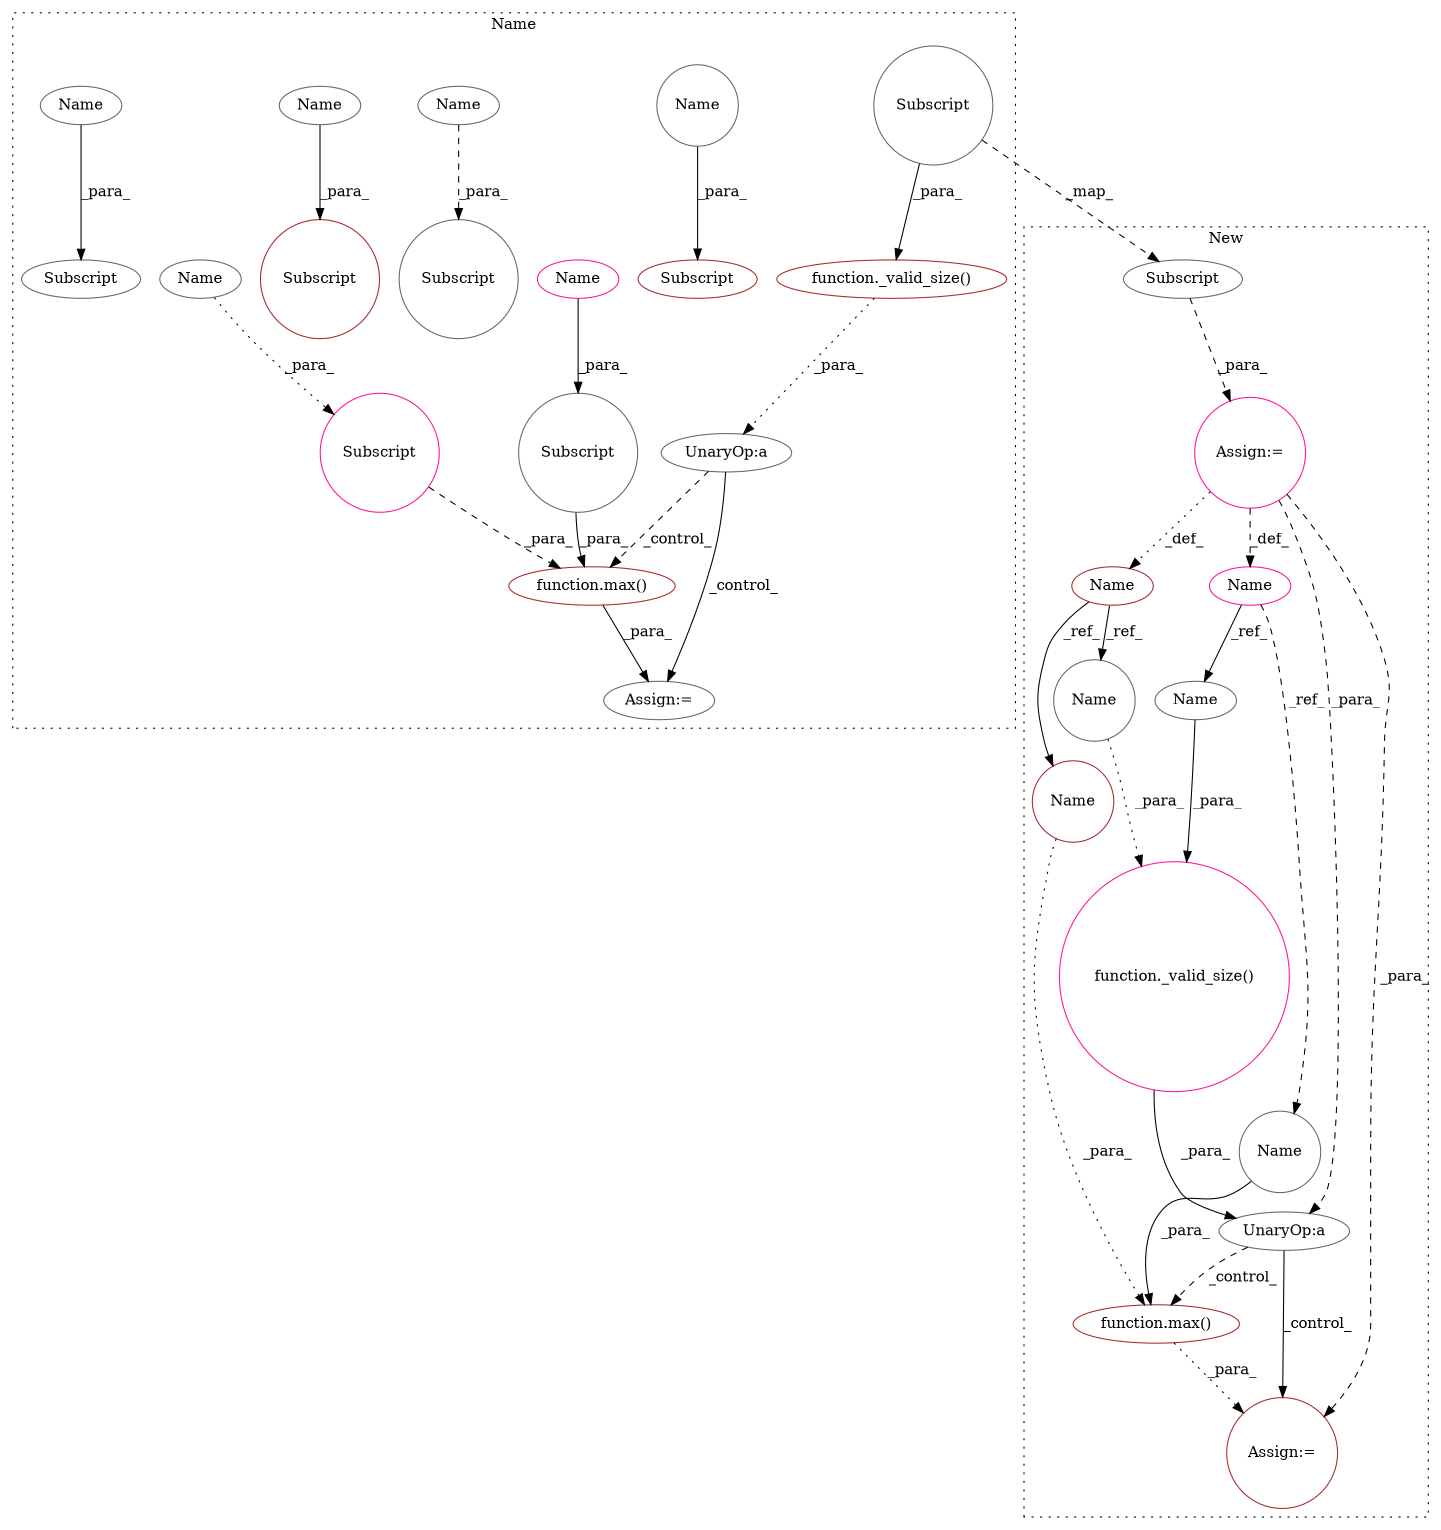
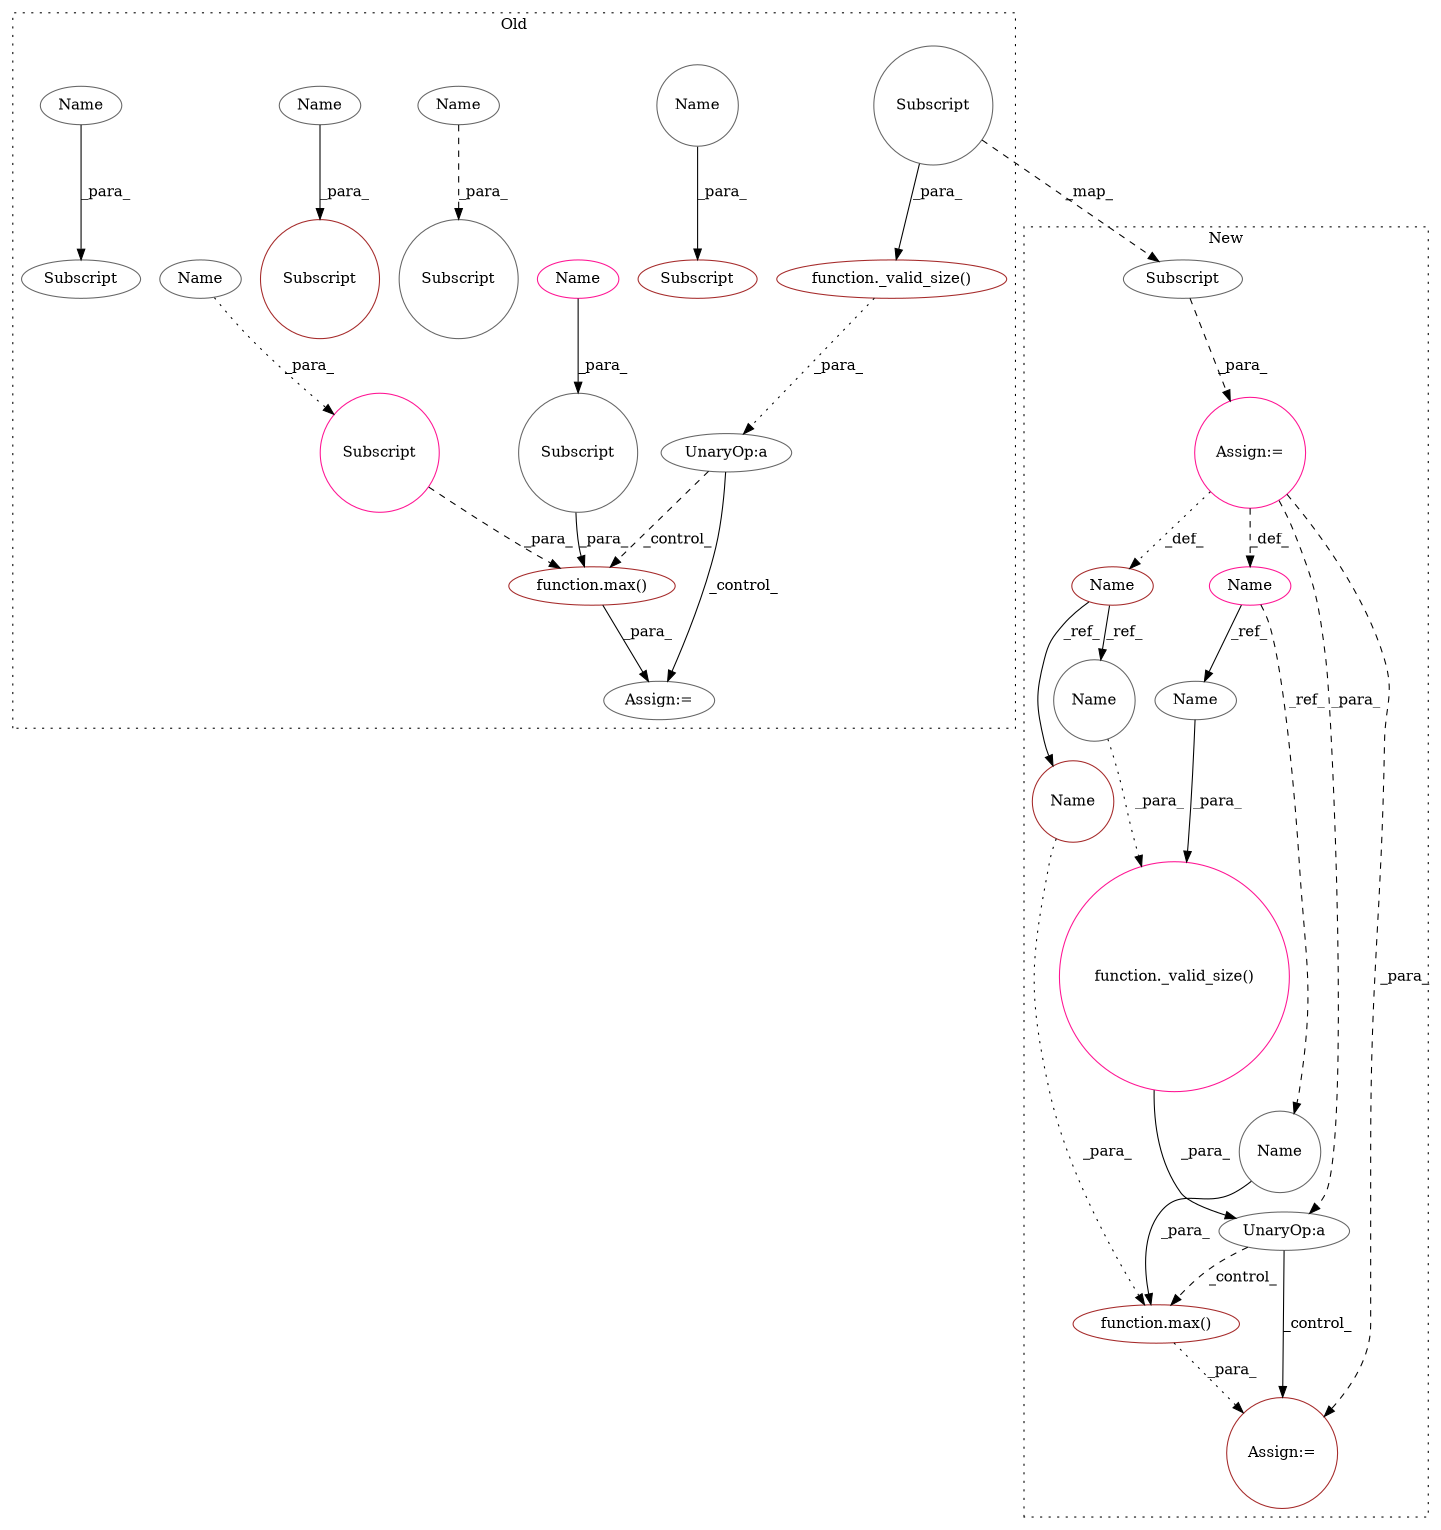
cluster "Name": label "Name" -> "Old"
